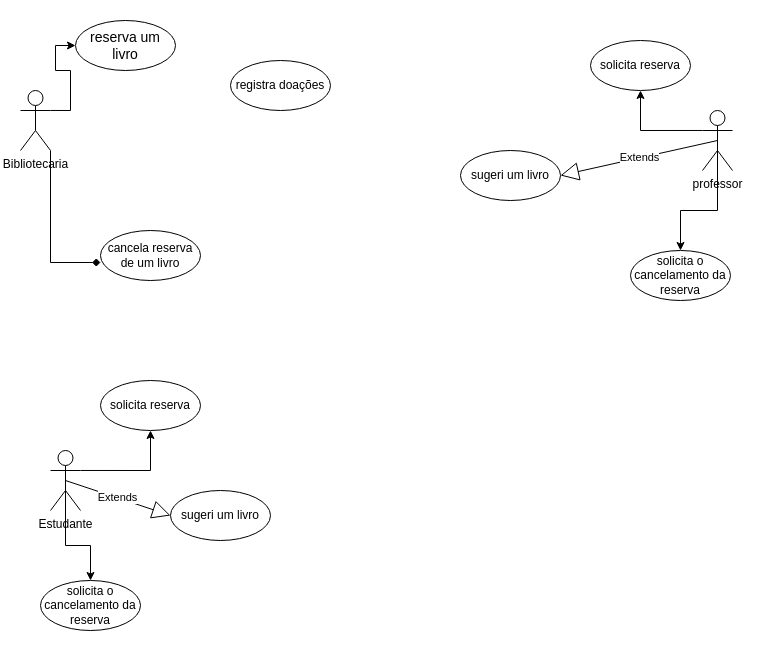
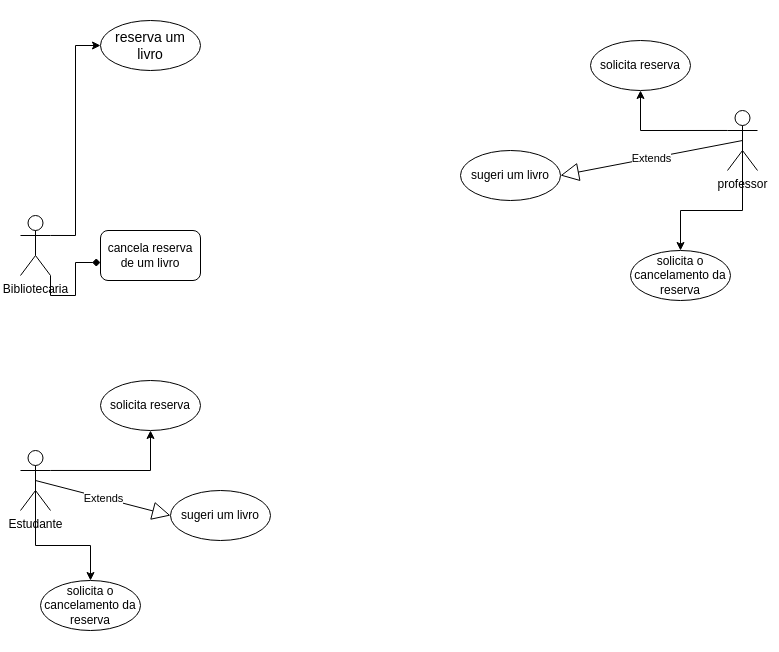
node "reserva um livro": moved (126, 46) -> (151, 46)
node "registra doações": removed
node "Bibliotecaria": moved (36, 121) -> (36, 246)
node "professor": moved (718, 141) -> (743, 141)
node "cancela reserva de um livro": shape ellipse -> rounded rectangle
node "Estudante": moved (66, 481) -> (36, 481)
